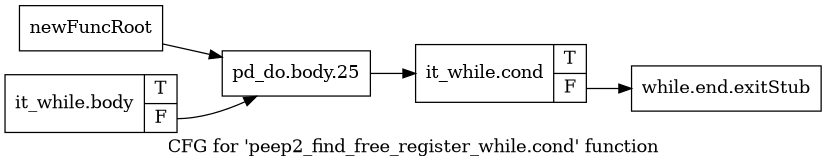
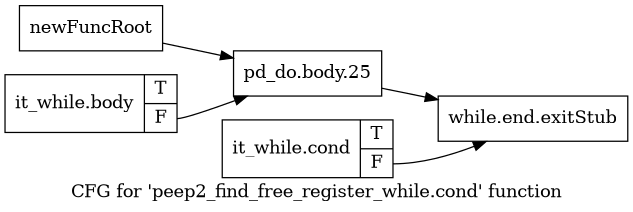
edge "pd_do.body.25" -> "it_while.cond": now "pd_do.body.25" -> "while.end.exitStub"
